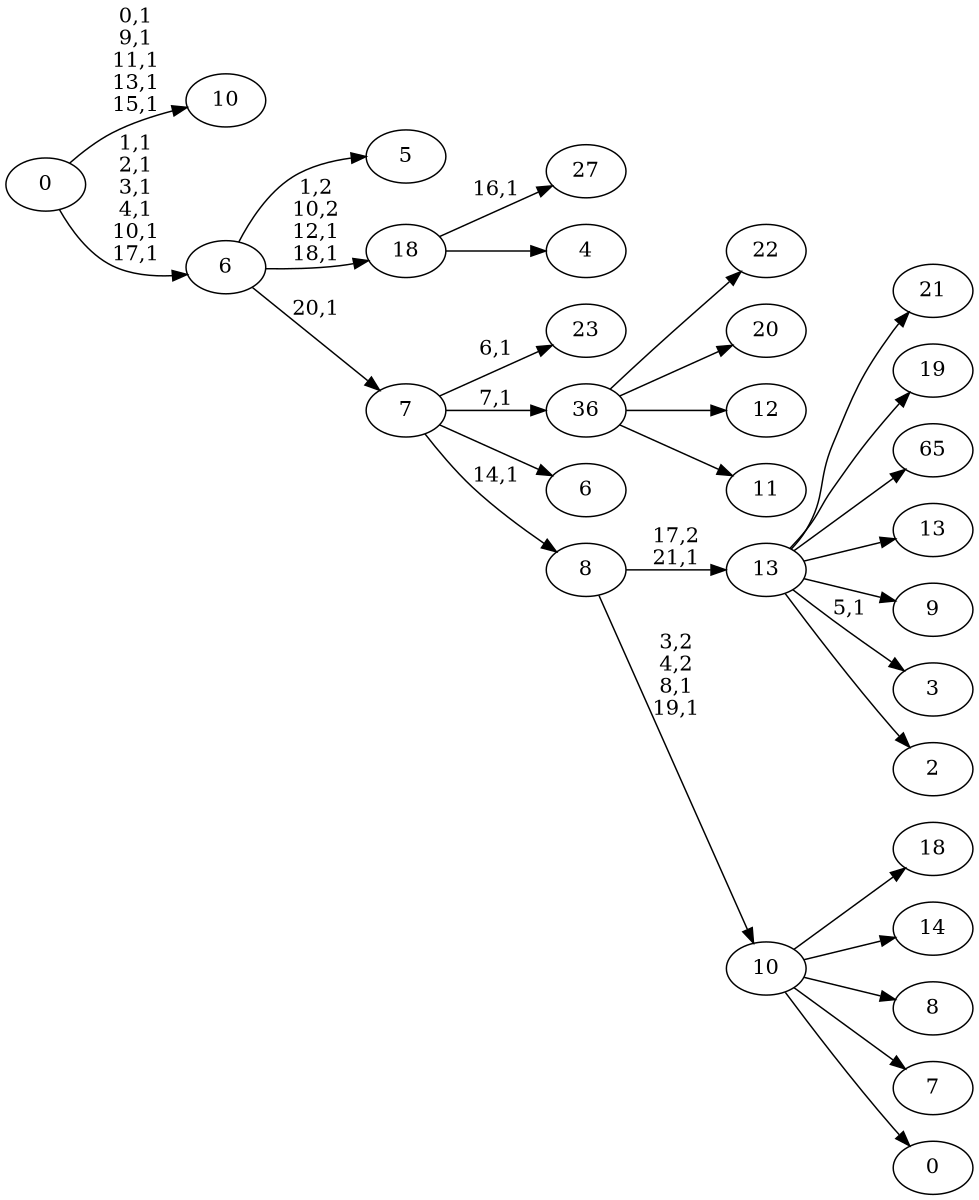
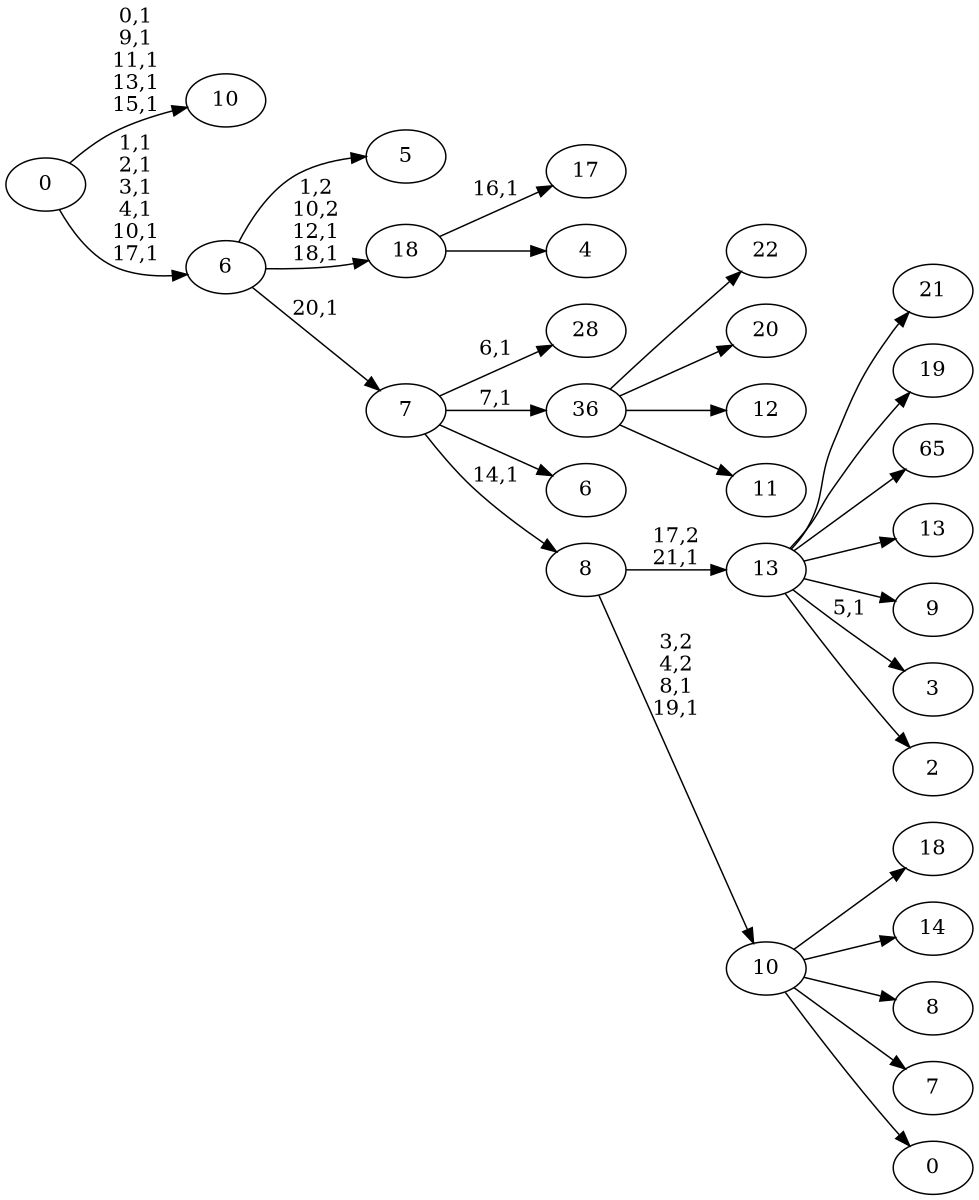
node "27": label "27" -> "17"
node "23": label "23" -> "28"
